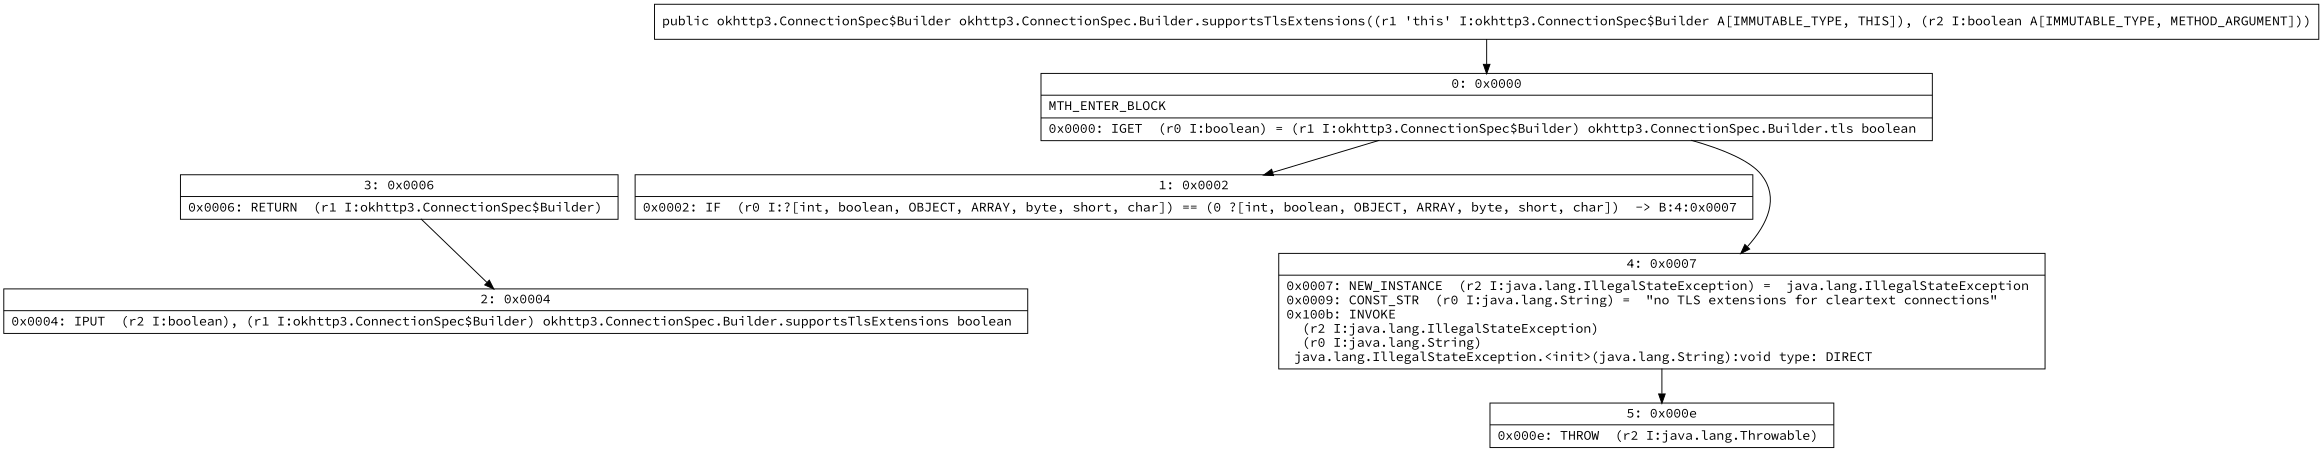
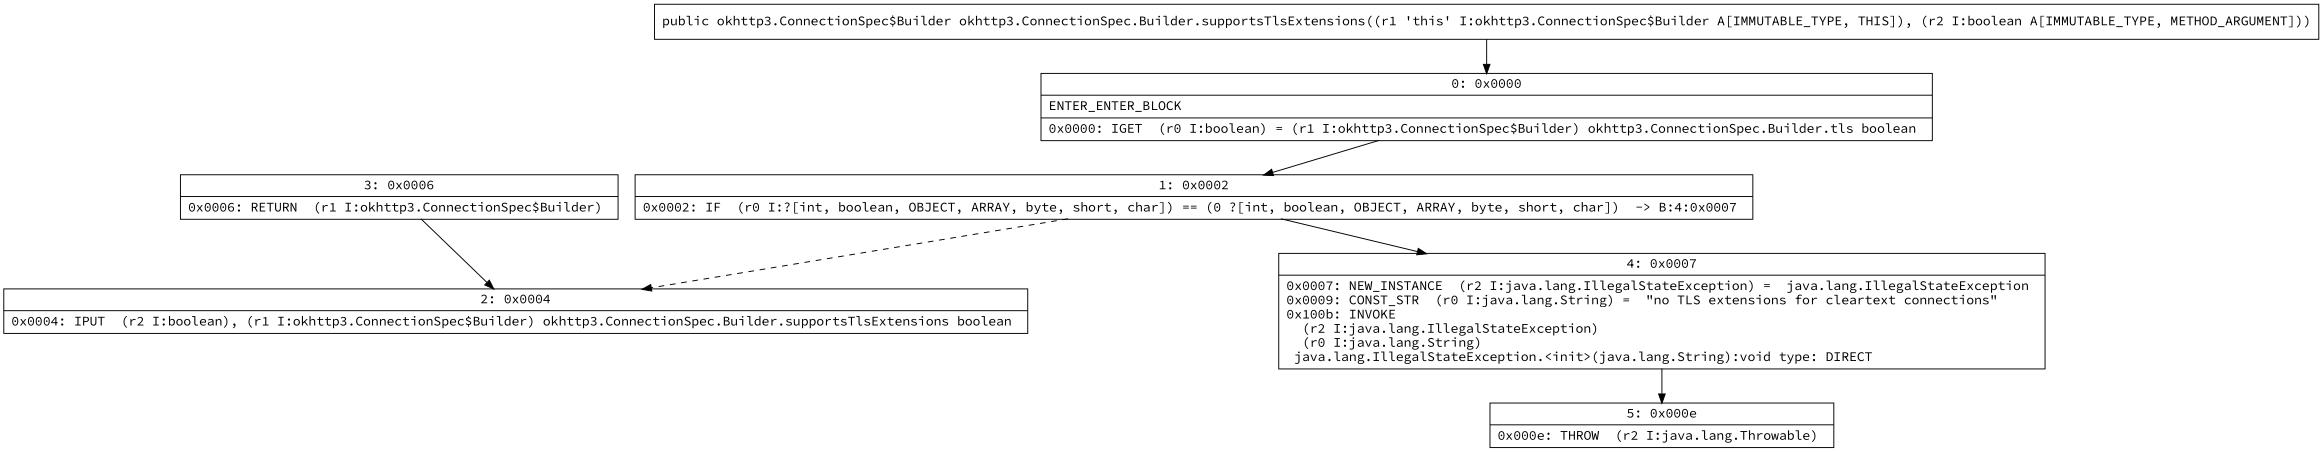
node "0: 0x0000": text "MTH_ENTER_BLOCK" -> "ENTER_ENTER_BLOCK"
edge "0: 0x0000" -> "4: 0x0007": now "1: 0x0002" -> "4: 0x0007"
edge "1: 0x0002" -> "2: 0x0004": added
